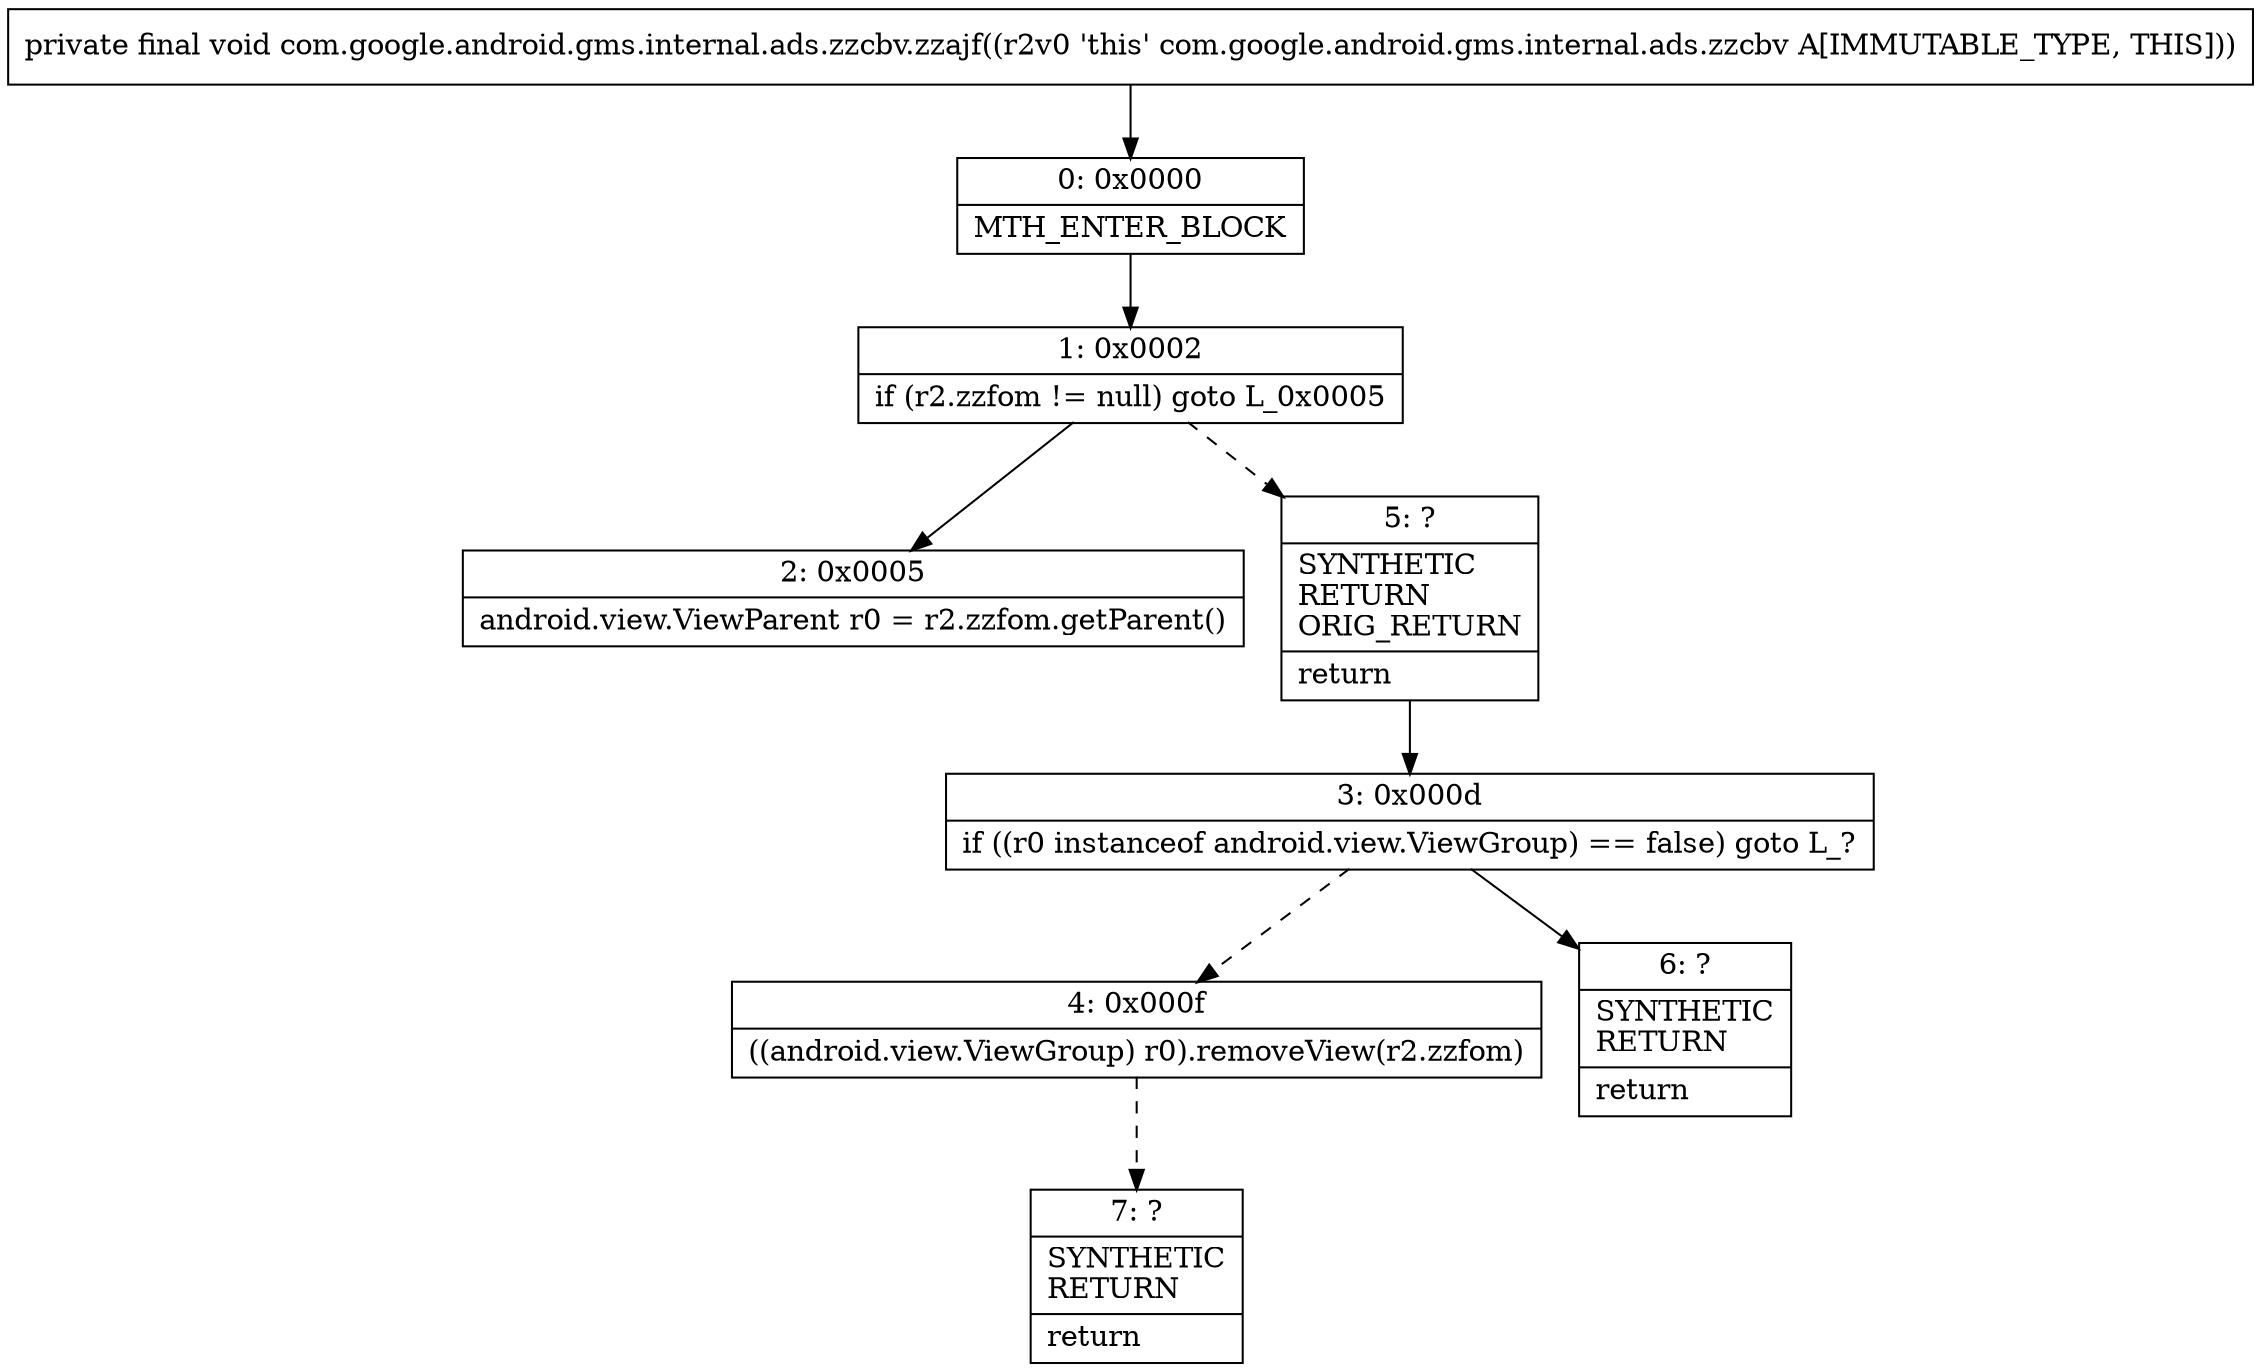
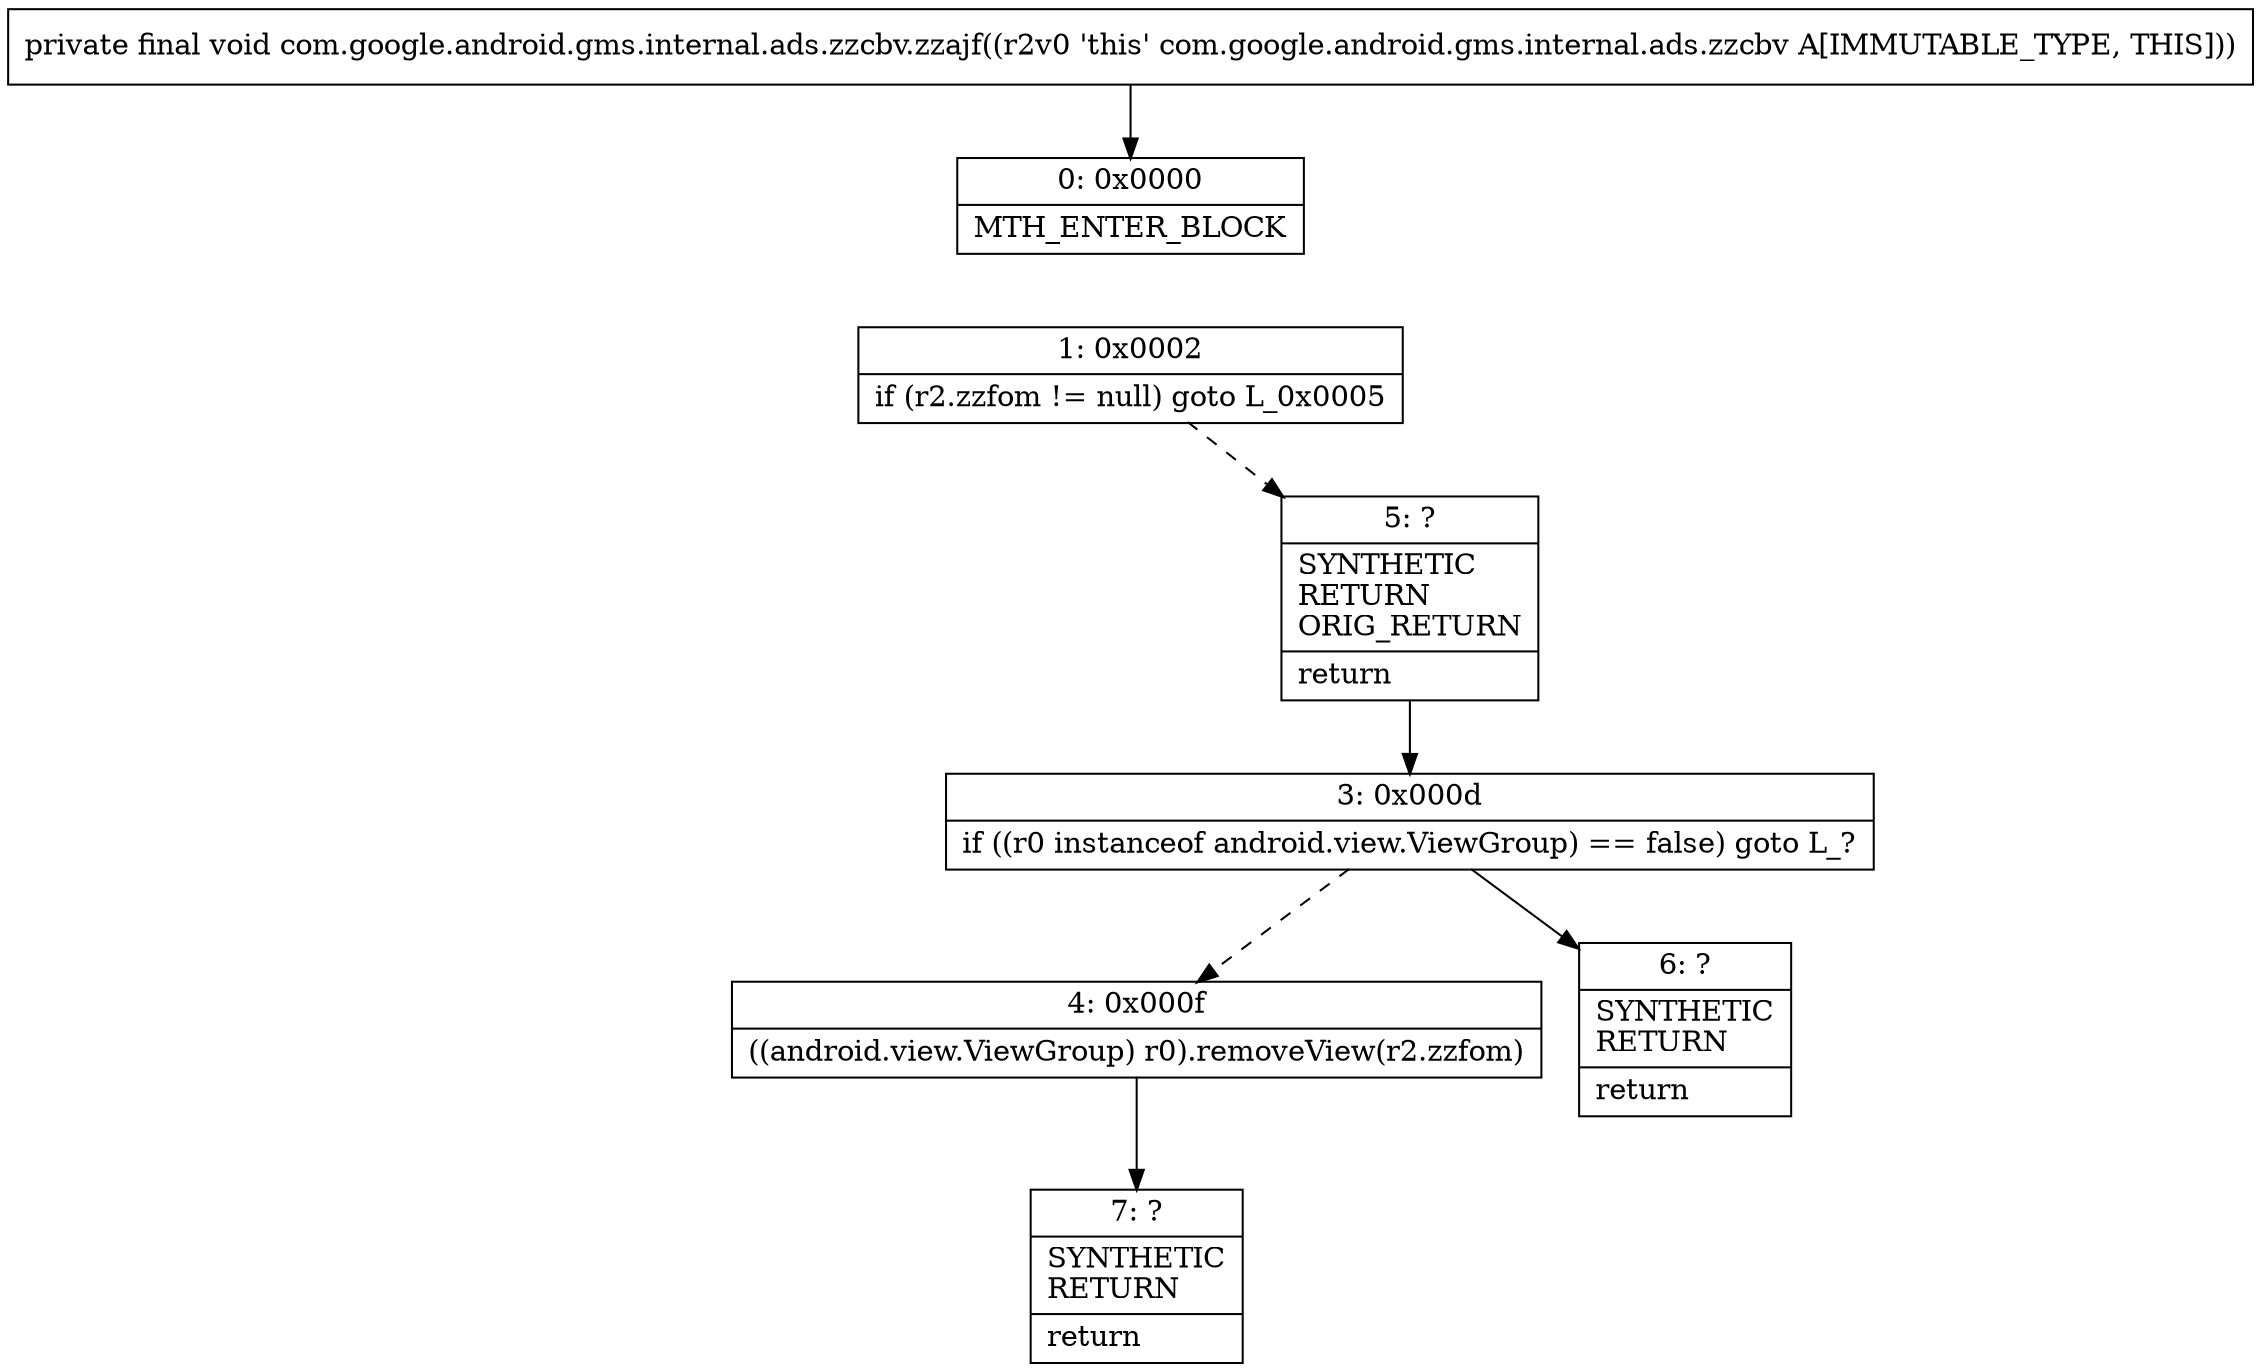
edge "0: 0x0000" -> "1: 0x0002": removed
node "2: 0x0005": removed
edge "4: 0x000f" -> "7: ?": style dashed -> solid
